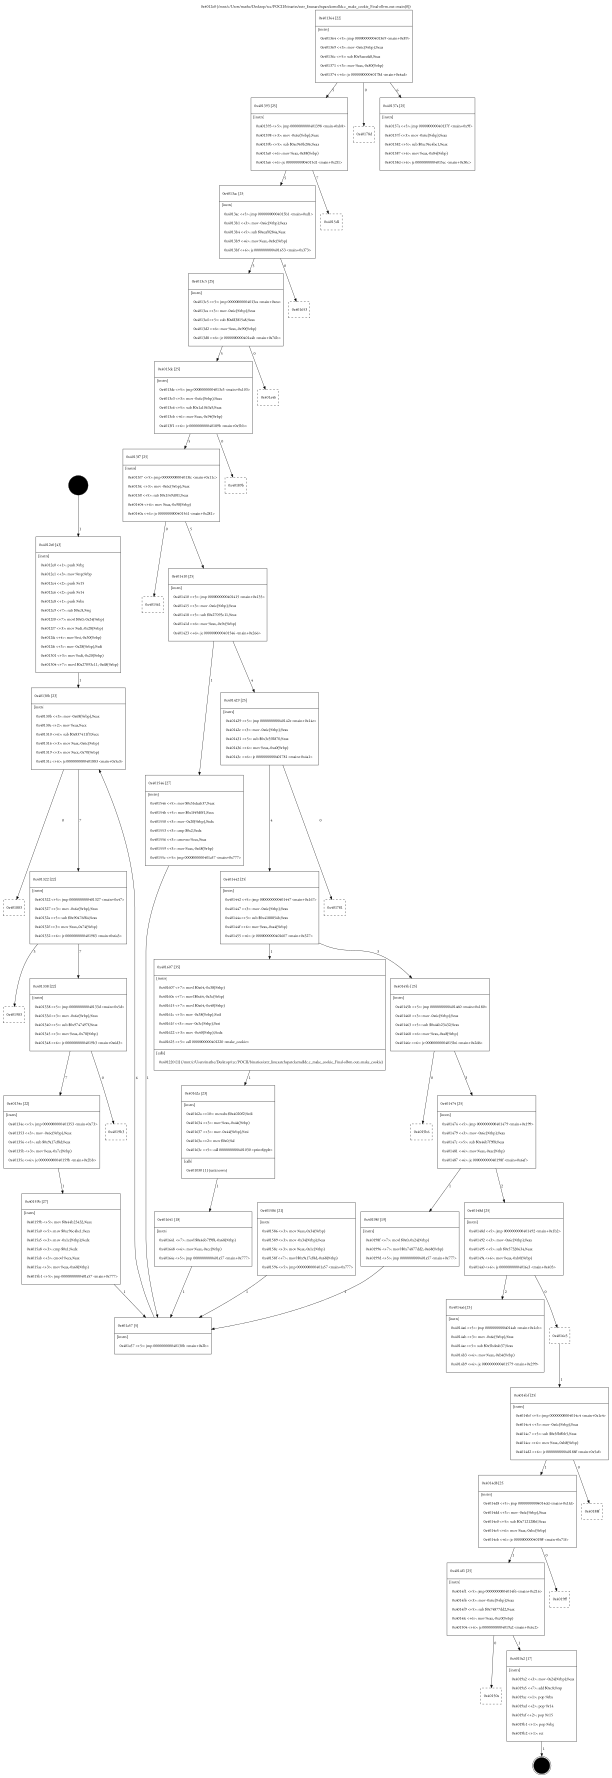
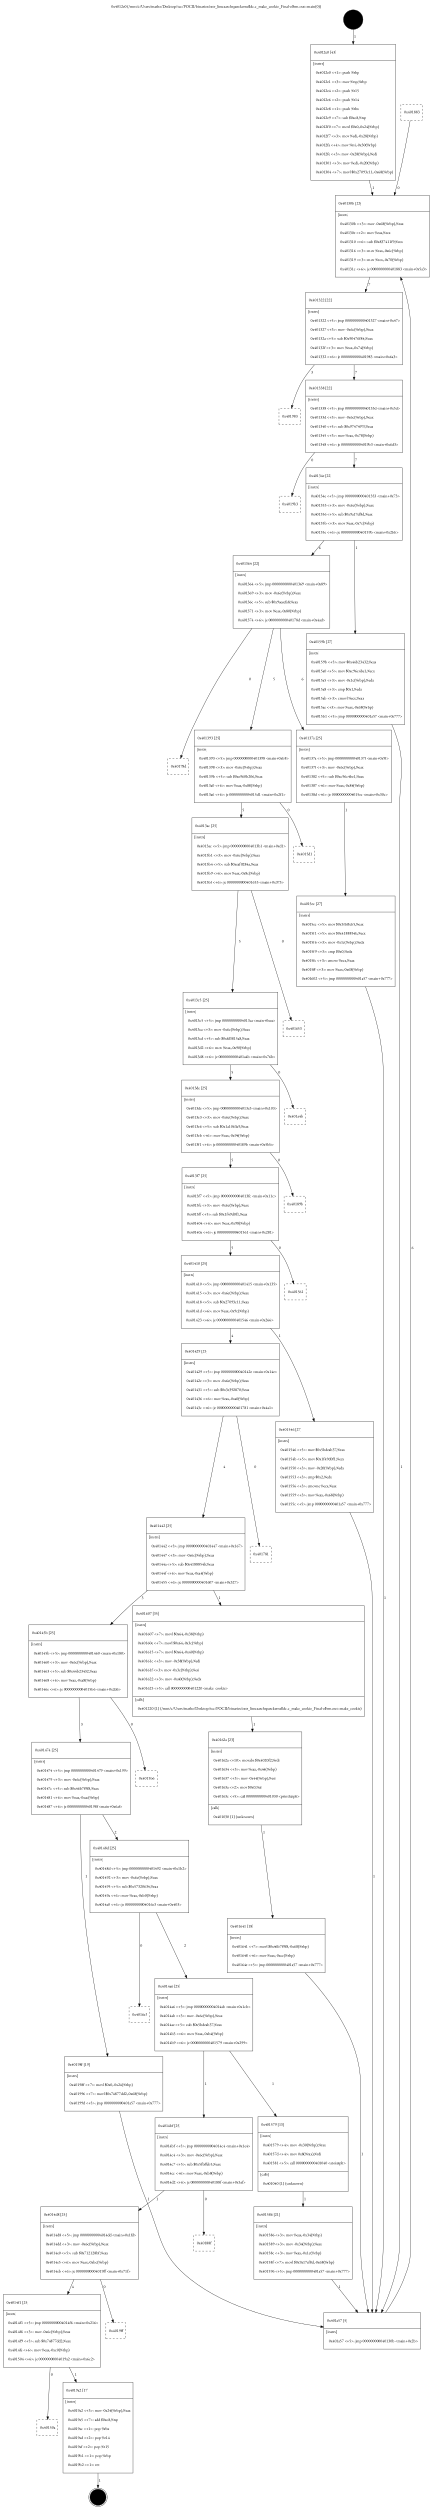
edge "0x401393 [25]" -> "0x4015d1": label " 7" -> " 0"
edge "0x40134e [22]" -> "0x401364 [22]": added, label "6"
edge "0x40130b [23]" -> "0x401883": reversed
node "0x4015ec [27]": added
edge "0x4016e3" -> "0x4014bf [25]": now "0x4014a6 [25]" -> "0x4014bf [25]"
edge "0x4014d8 [25]" -> "0x4014f1 [25]": label " 1" -> " 4"
node "0x401579 [13]": added
